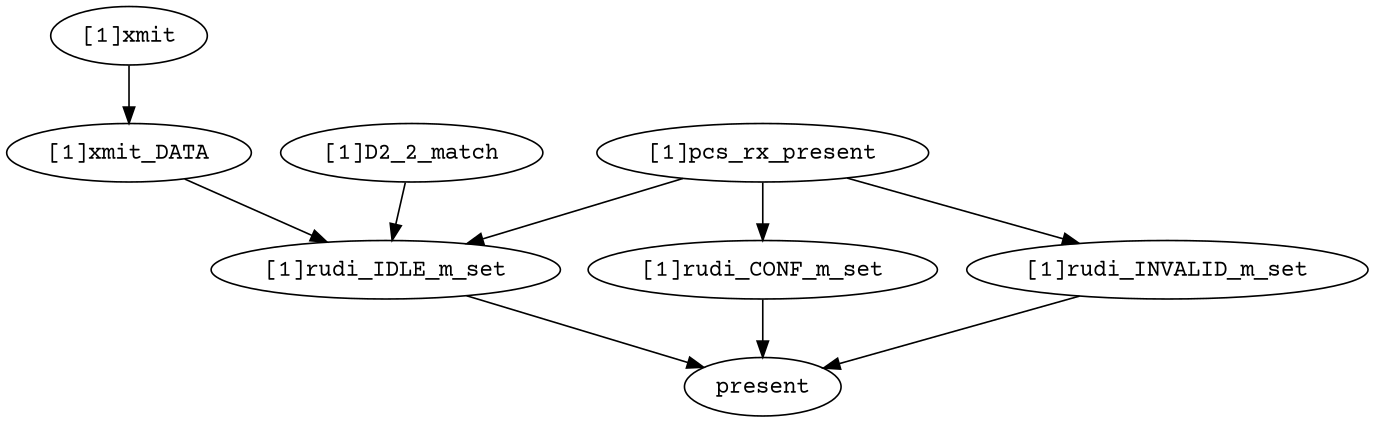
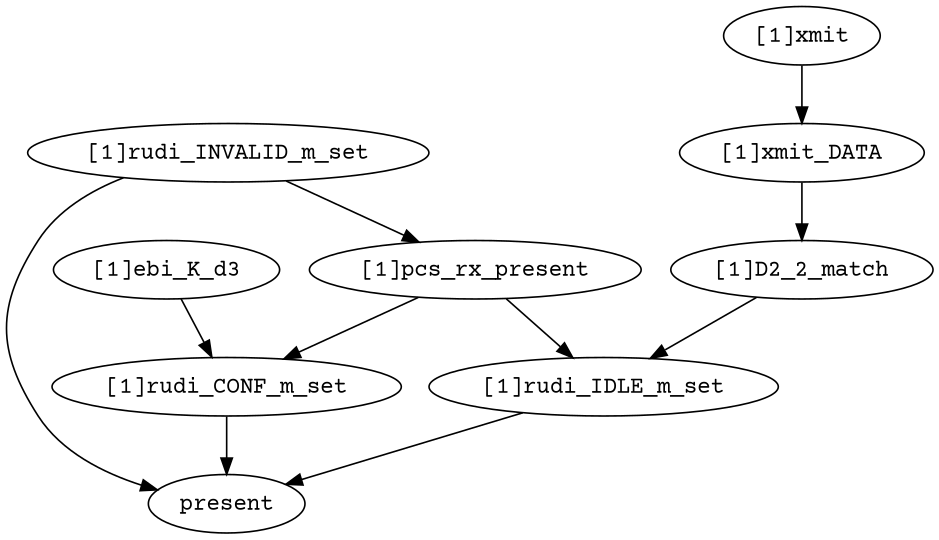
edge "[1]xmit_DATA" -> "[1]rudi_IDLE_m_set": now "[1]xmit_DATA" -> "[1]D2_2_match"
edge "[1]pcs_rx_present" -> "[1]rudi_INVALID_m_set": reversed
node "[1]ebi_K_d3": added
